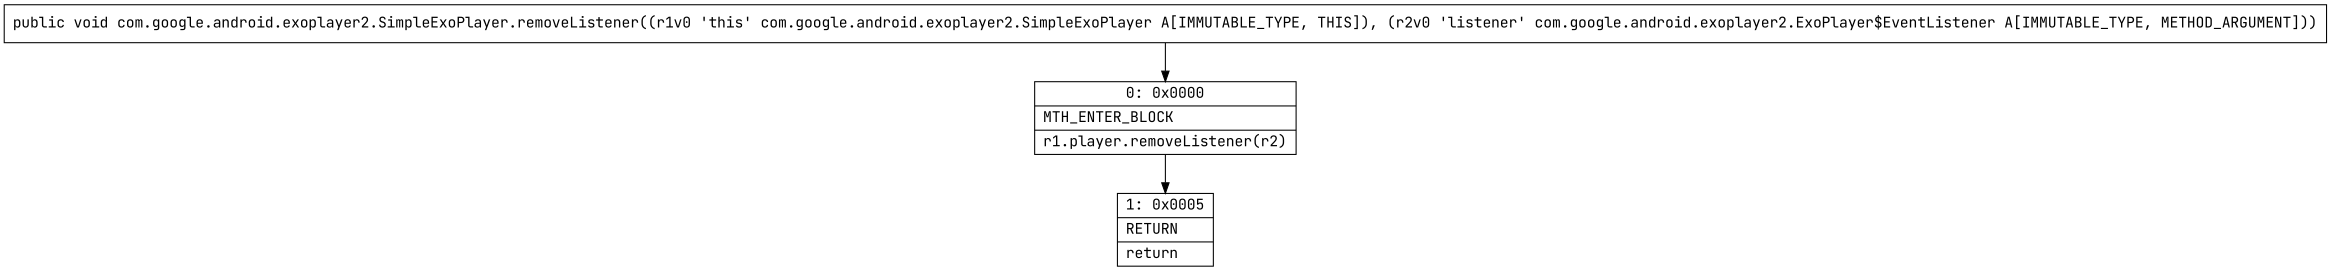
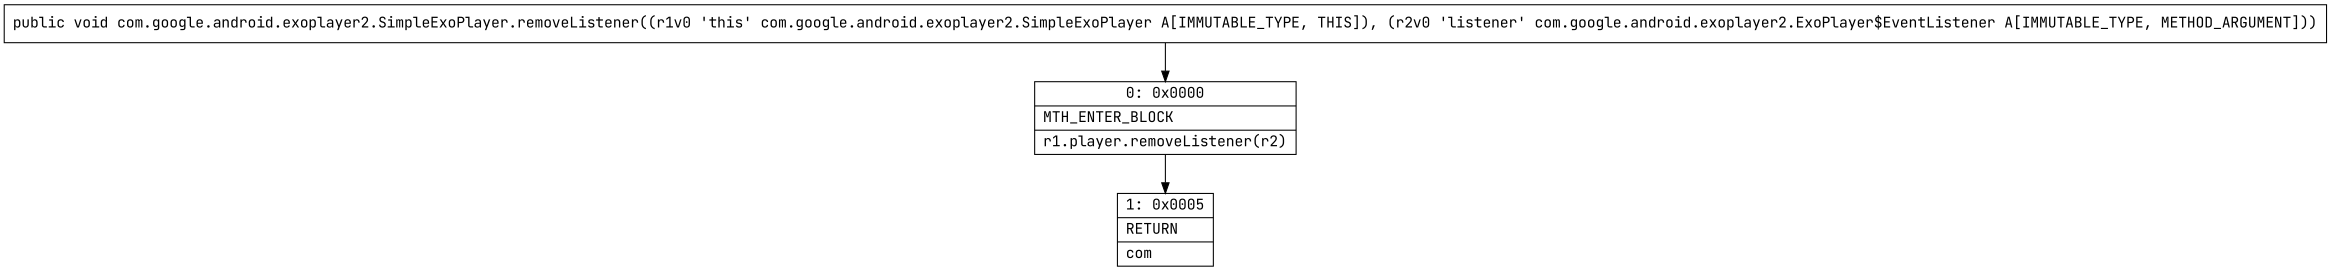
node "1: 0x0005": text "return" -> "com"
